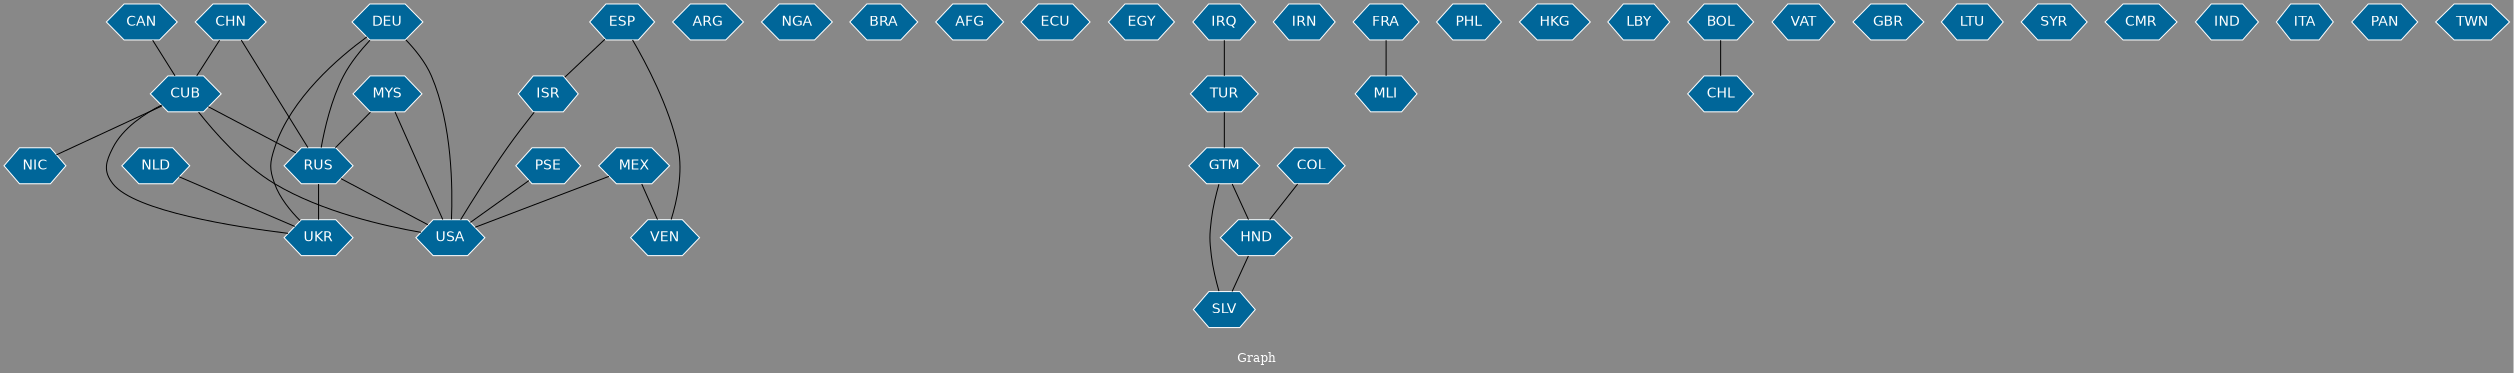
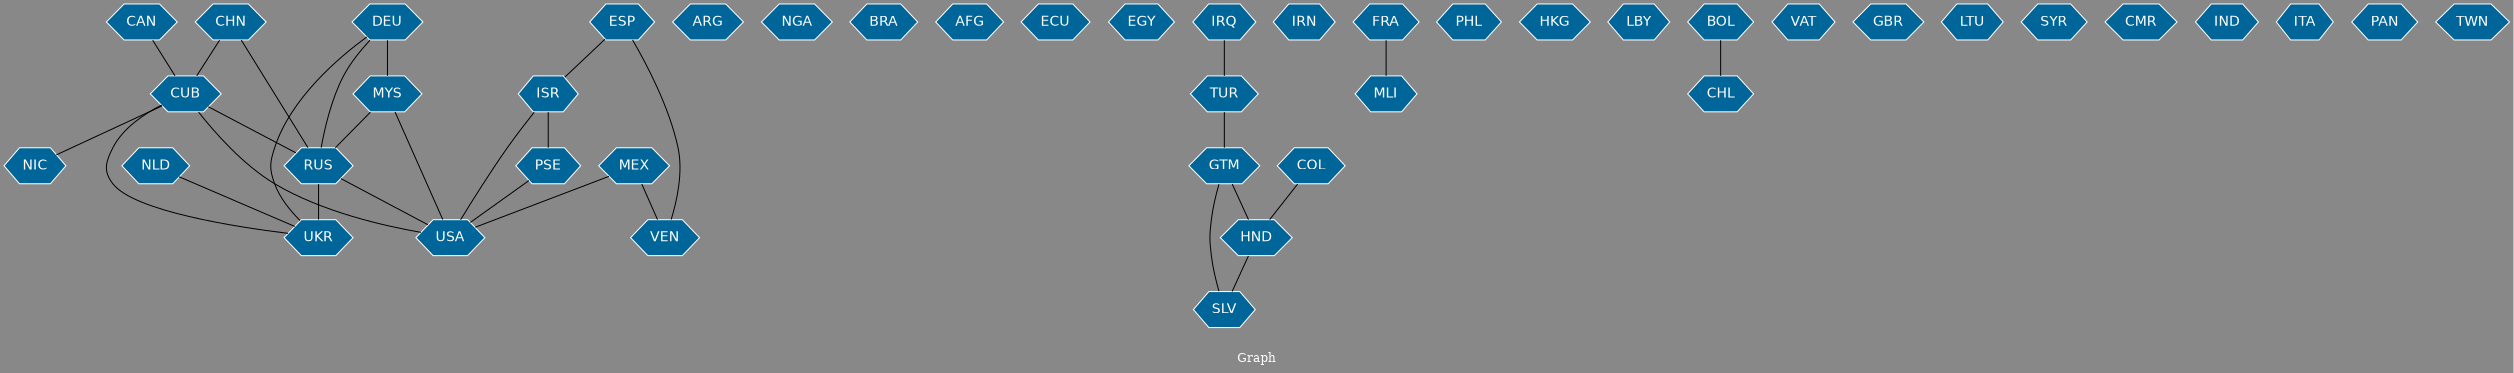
edge "DEU" -- "USA": now "DEU" -- "MYS"
edge "ISR" -- "PSE": added
